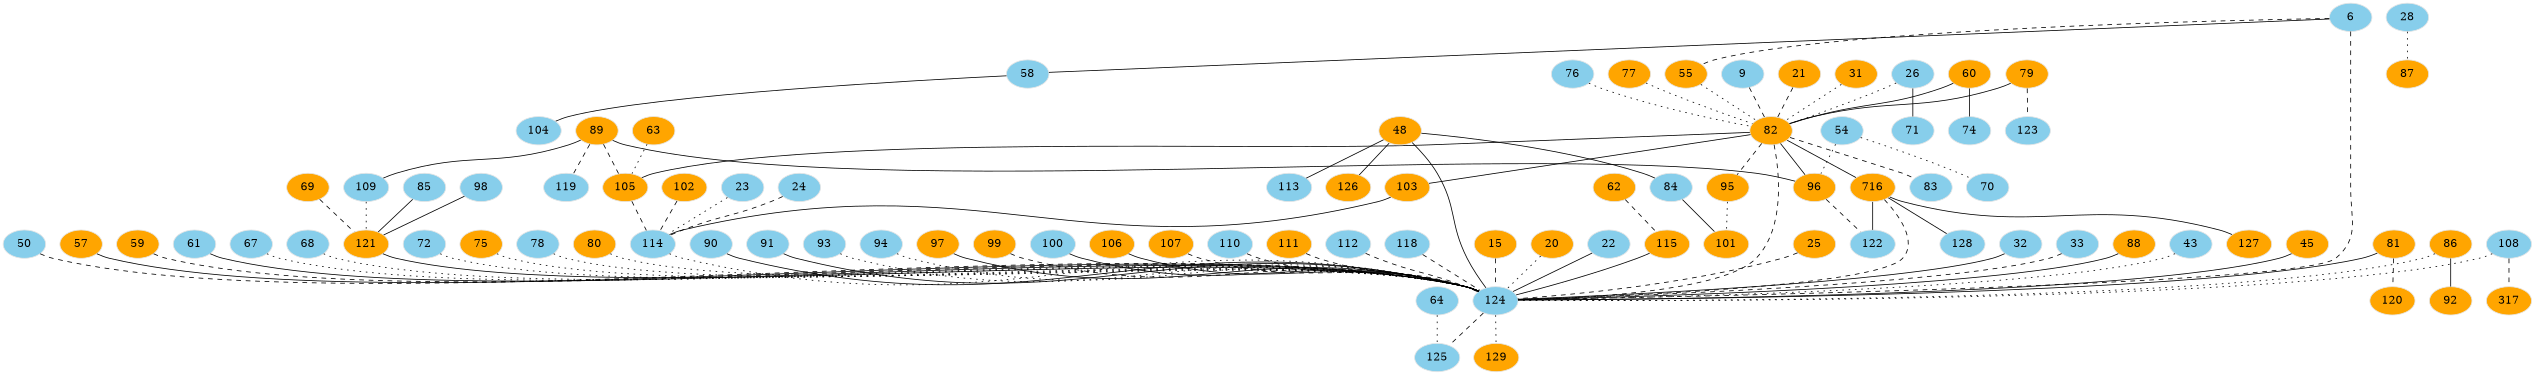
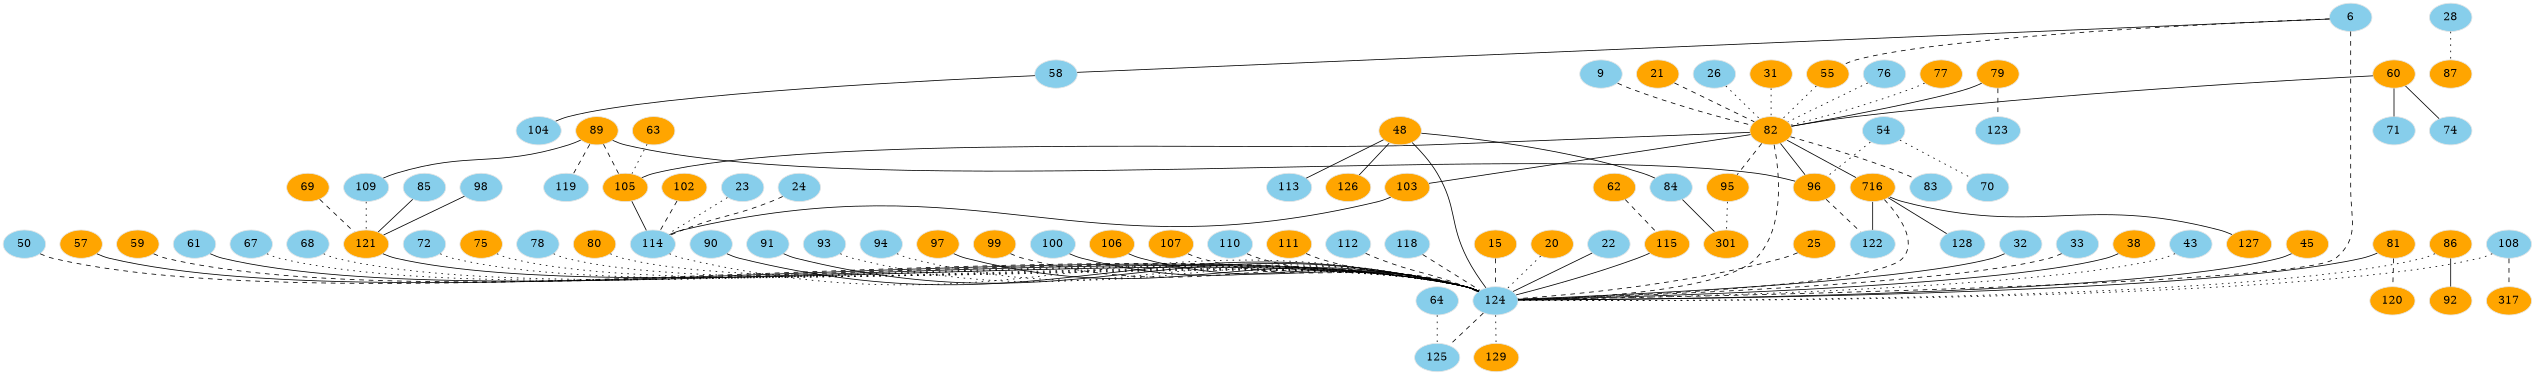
edge "26" -- "71": now "60" -- "71"
edge "105" -- "114": style dashed -> solid
node "101": label "101" -> "301"
node "88": label "88" -> "38"
